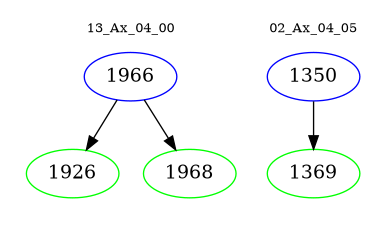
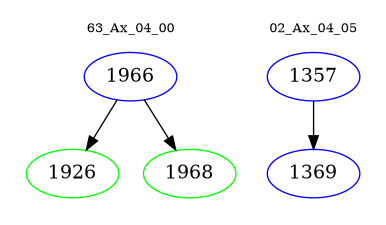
cluster "13_Ax_04_00": label "13_Ax_04_00" -> "63_Ax_04_00"
node "1350": label "1350" -> "1357"
node "1369": color green -> blue
